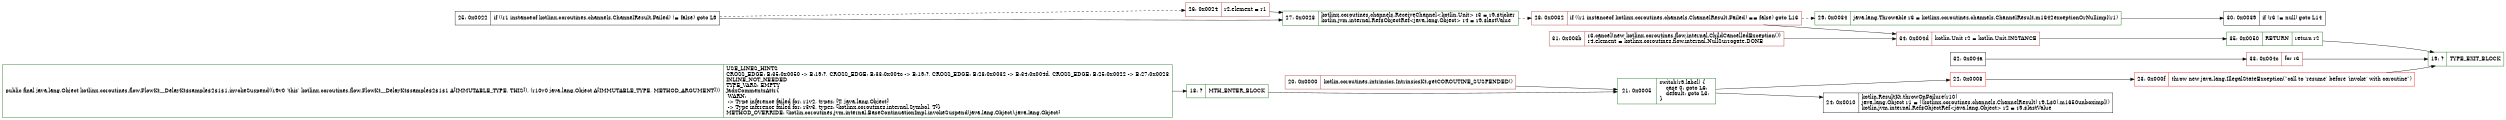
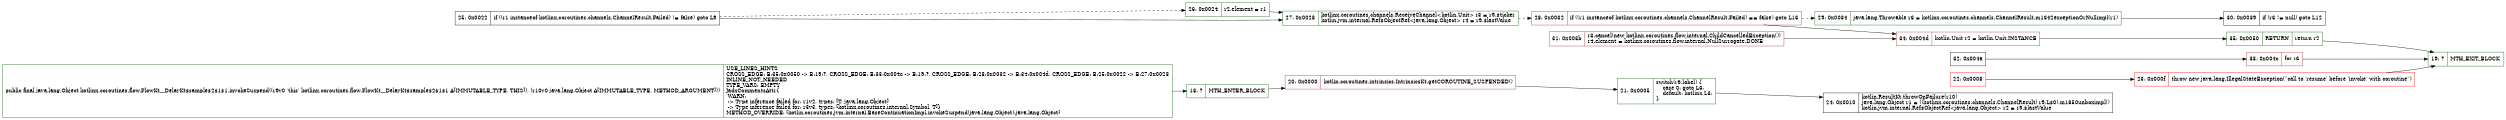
node "26: 0x0024": color brown -> darkgreen
node "30: 0x0039": text "if (r6 != null) goto L14" -> "if (r6 != null) goto L12"
node "19: ?": text "TYPE_EXIT_BLOCK" -> "MTH_EXIT_BLOCK"
edge "21: 0x0005" -> "22: 0x0008": removed
edge "18: ?" -> "21: 0x0005": now "18: ?" -> "20: 0x0000"
node "21: 0x0005": text "default: goto L3;" -> "default: kotlinx L3;"
